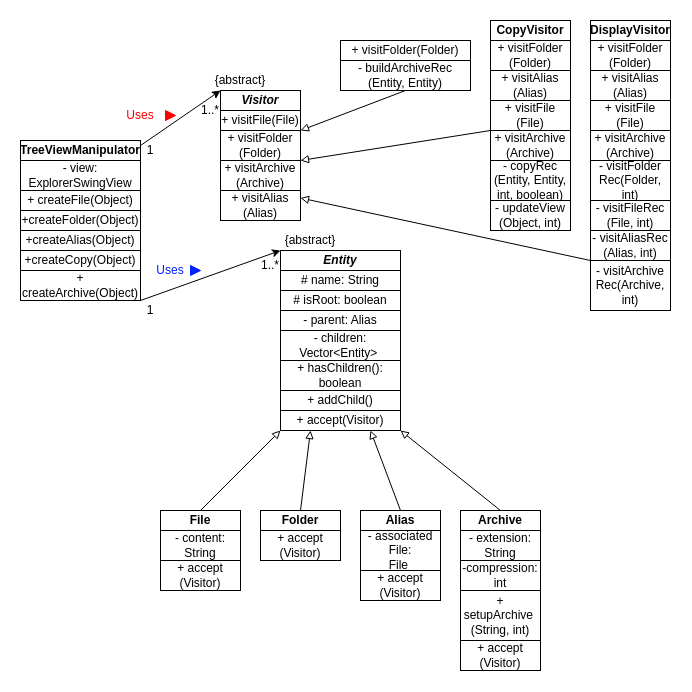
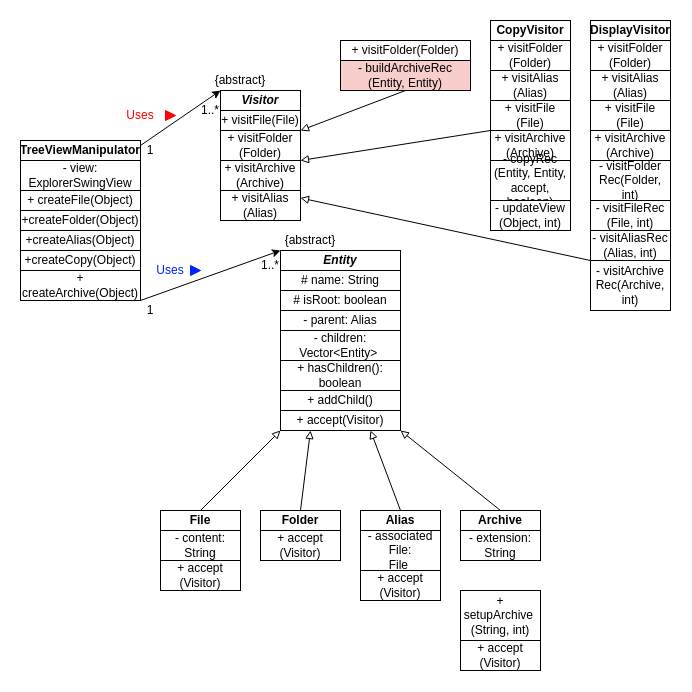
node "- buildArchiveRec (Entity, Entity)": fillcolor #ffffff -> #f8cecc
node "- copyRec (Entity, Entity, int, boolean)": label "- copyRec (Entity, Entity, int, boolean)" -> "- copyRec (Entity, Entity, accept, boolean)"
node "-compression: int": removed
